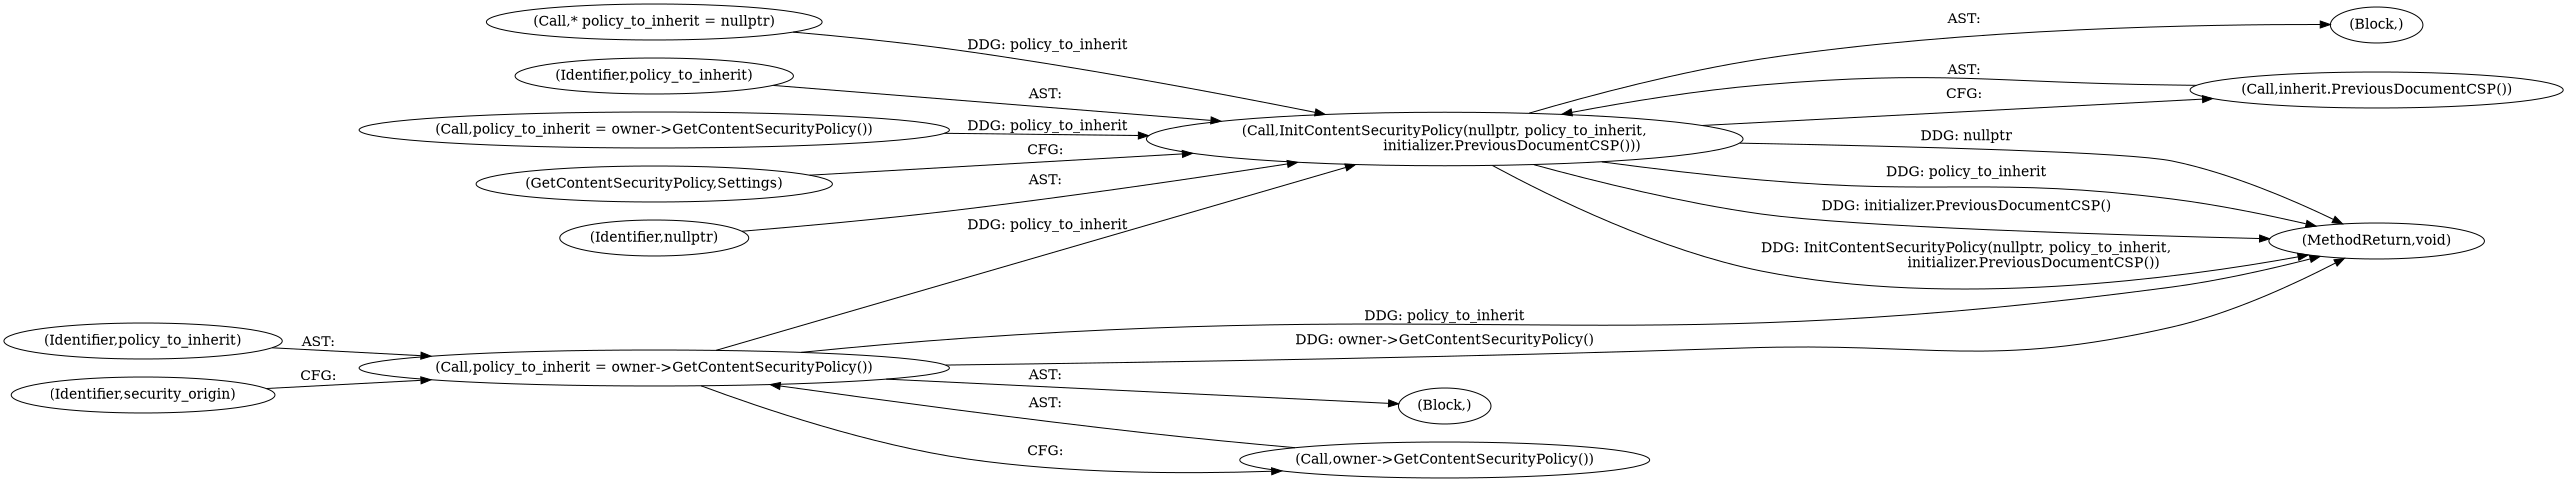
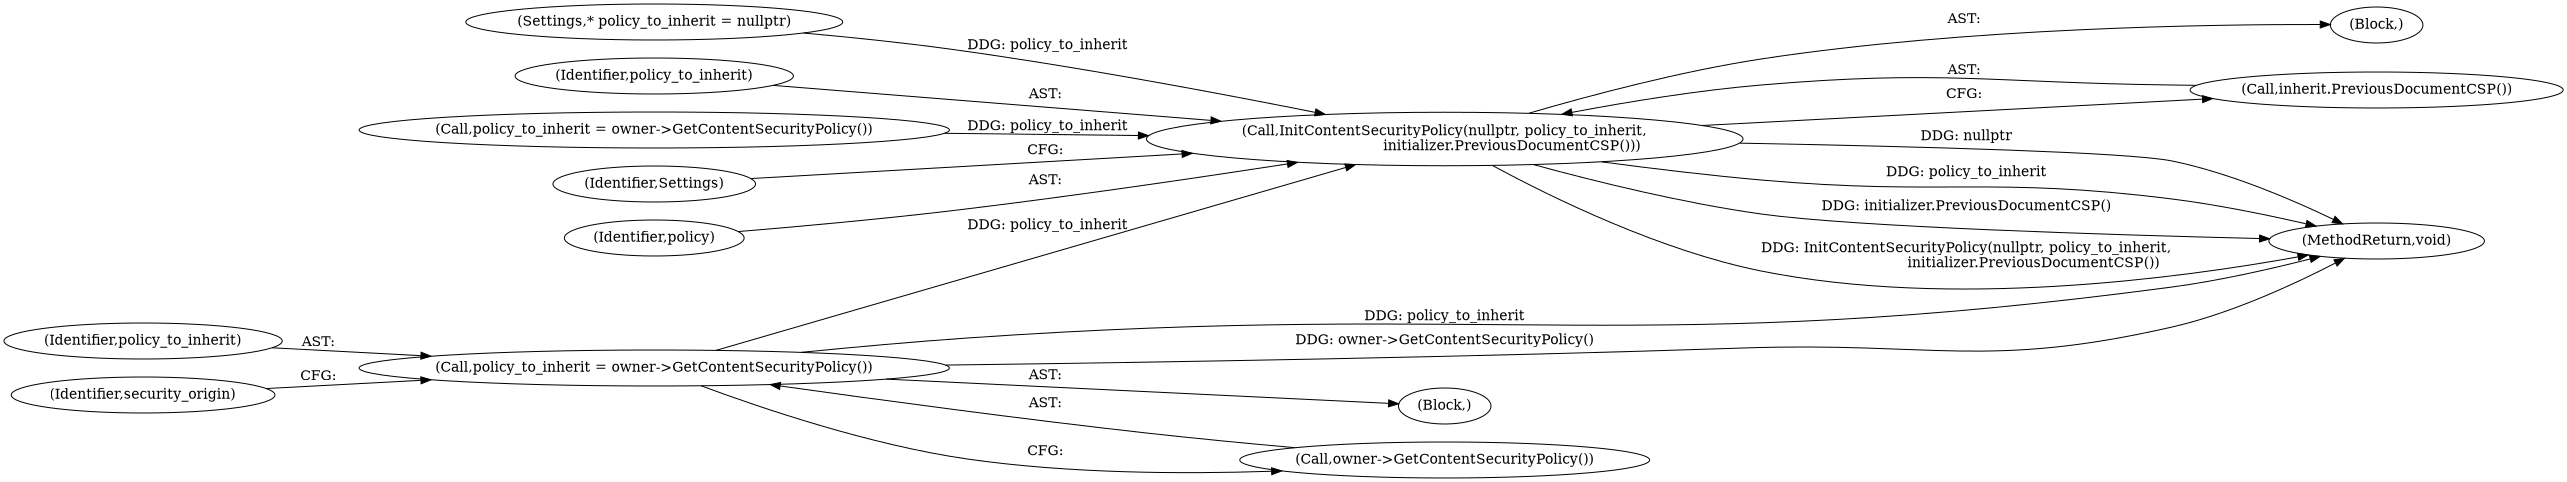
node "(Call,* policy_to_inherit = nullptr)": label "(Call,* policy_to_inherit = nullptr)" -> "(Settings,* policy_to_inherit = nullptr)"
node "(GetContentSecurityPolicy,Settings)": label "(GetContentSecurityPolicy,Settings)" -> "(Identifier,Settings)"
node "(Identifier,nullptr)": label "(Identifier,nullptr)" -> "(Identifier,policy)"
